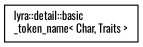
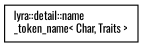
node "lyra::detail::basic _token_name< Char, Traits >": label "lyra::detail::basic _token_name< Char, Traits >" -> "lyra::detail::name _token_name< Char, Traits >"
